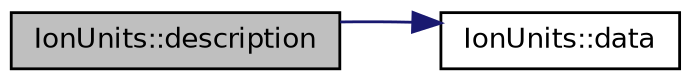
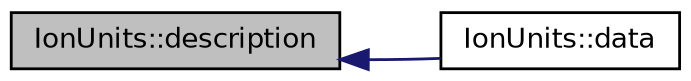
edge "IonUnits::description" -> "IonUnits::data": reversed
